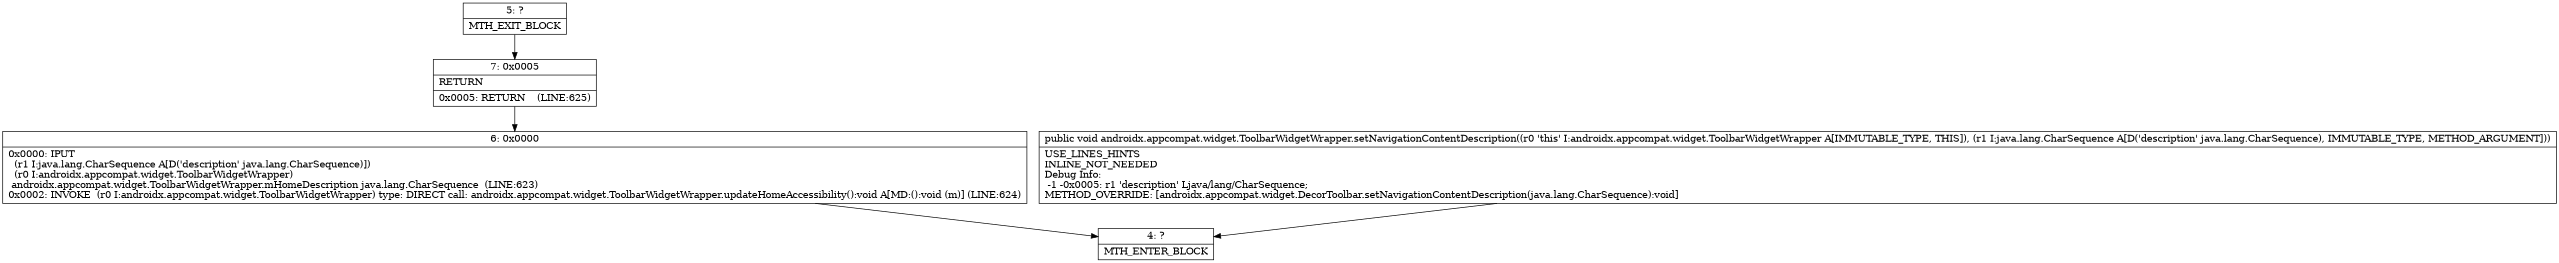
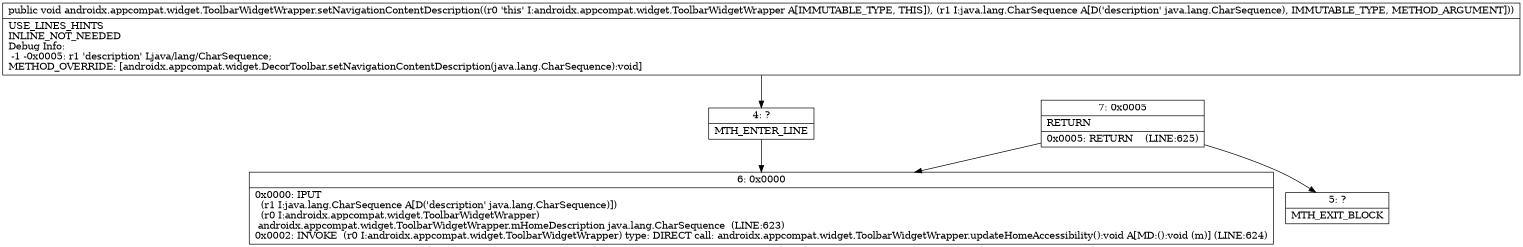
edge "5: ?" -> "7: 0x0005": reversed
edge "6: 0x0000" -> "4: ?": reversed
node "4: ?": text "MTH_ENTER_BLOCK" -> "MTH_ENTER_LINE"
